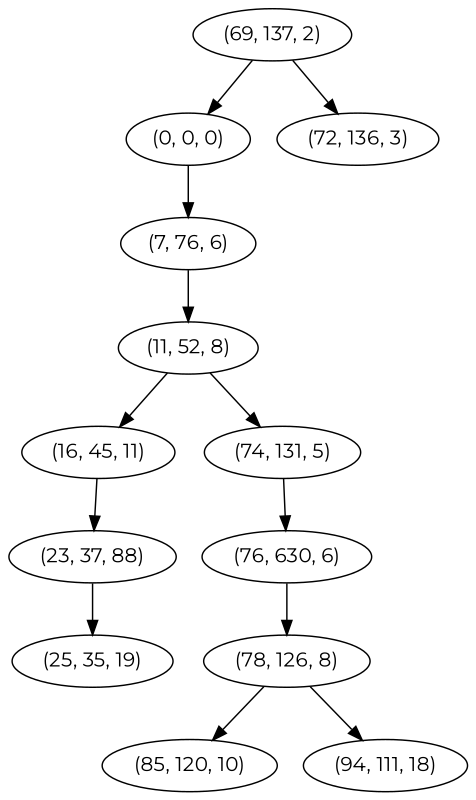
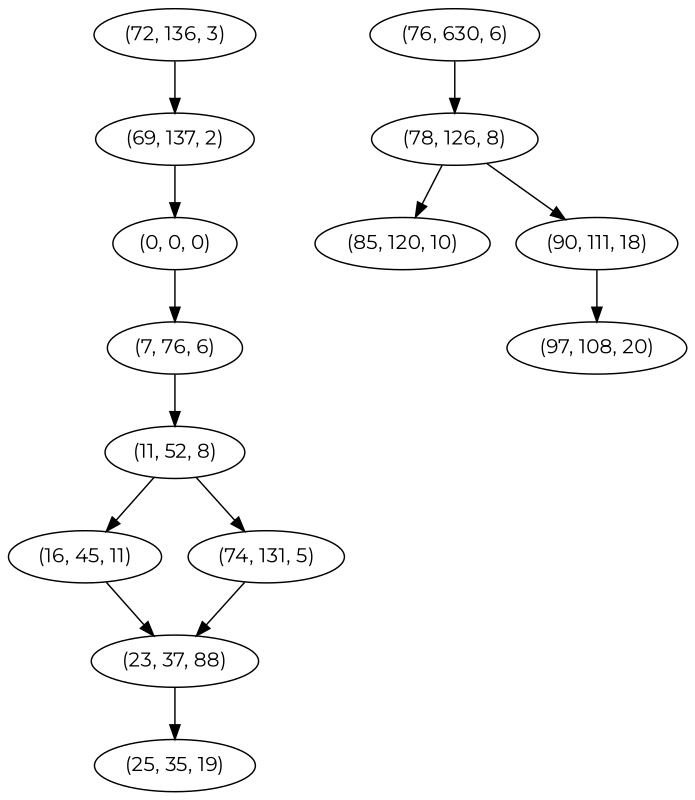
edge "(69, 137, 2)" -> "(72, 136, 3)": reversed
node "(97, 108, 20)": added
edge "(74, 131, 5)" -> "(76, 630, 6)": now "(74, 131, 5)" -> "(23, 37, 88)"
node "(94, 111, 18)": label "(94, 111, 18)" -> "(90, 111, 18)"
